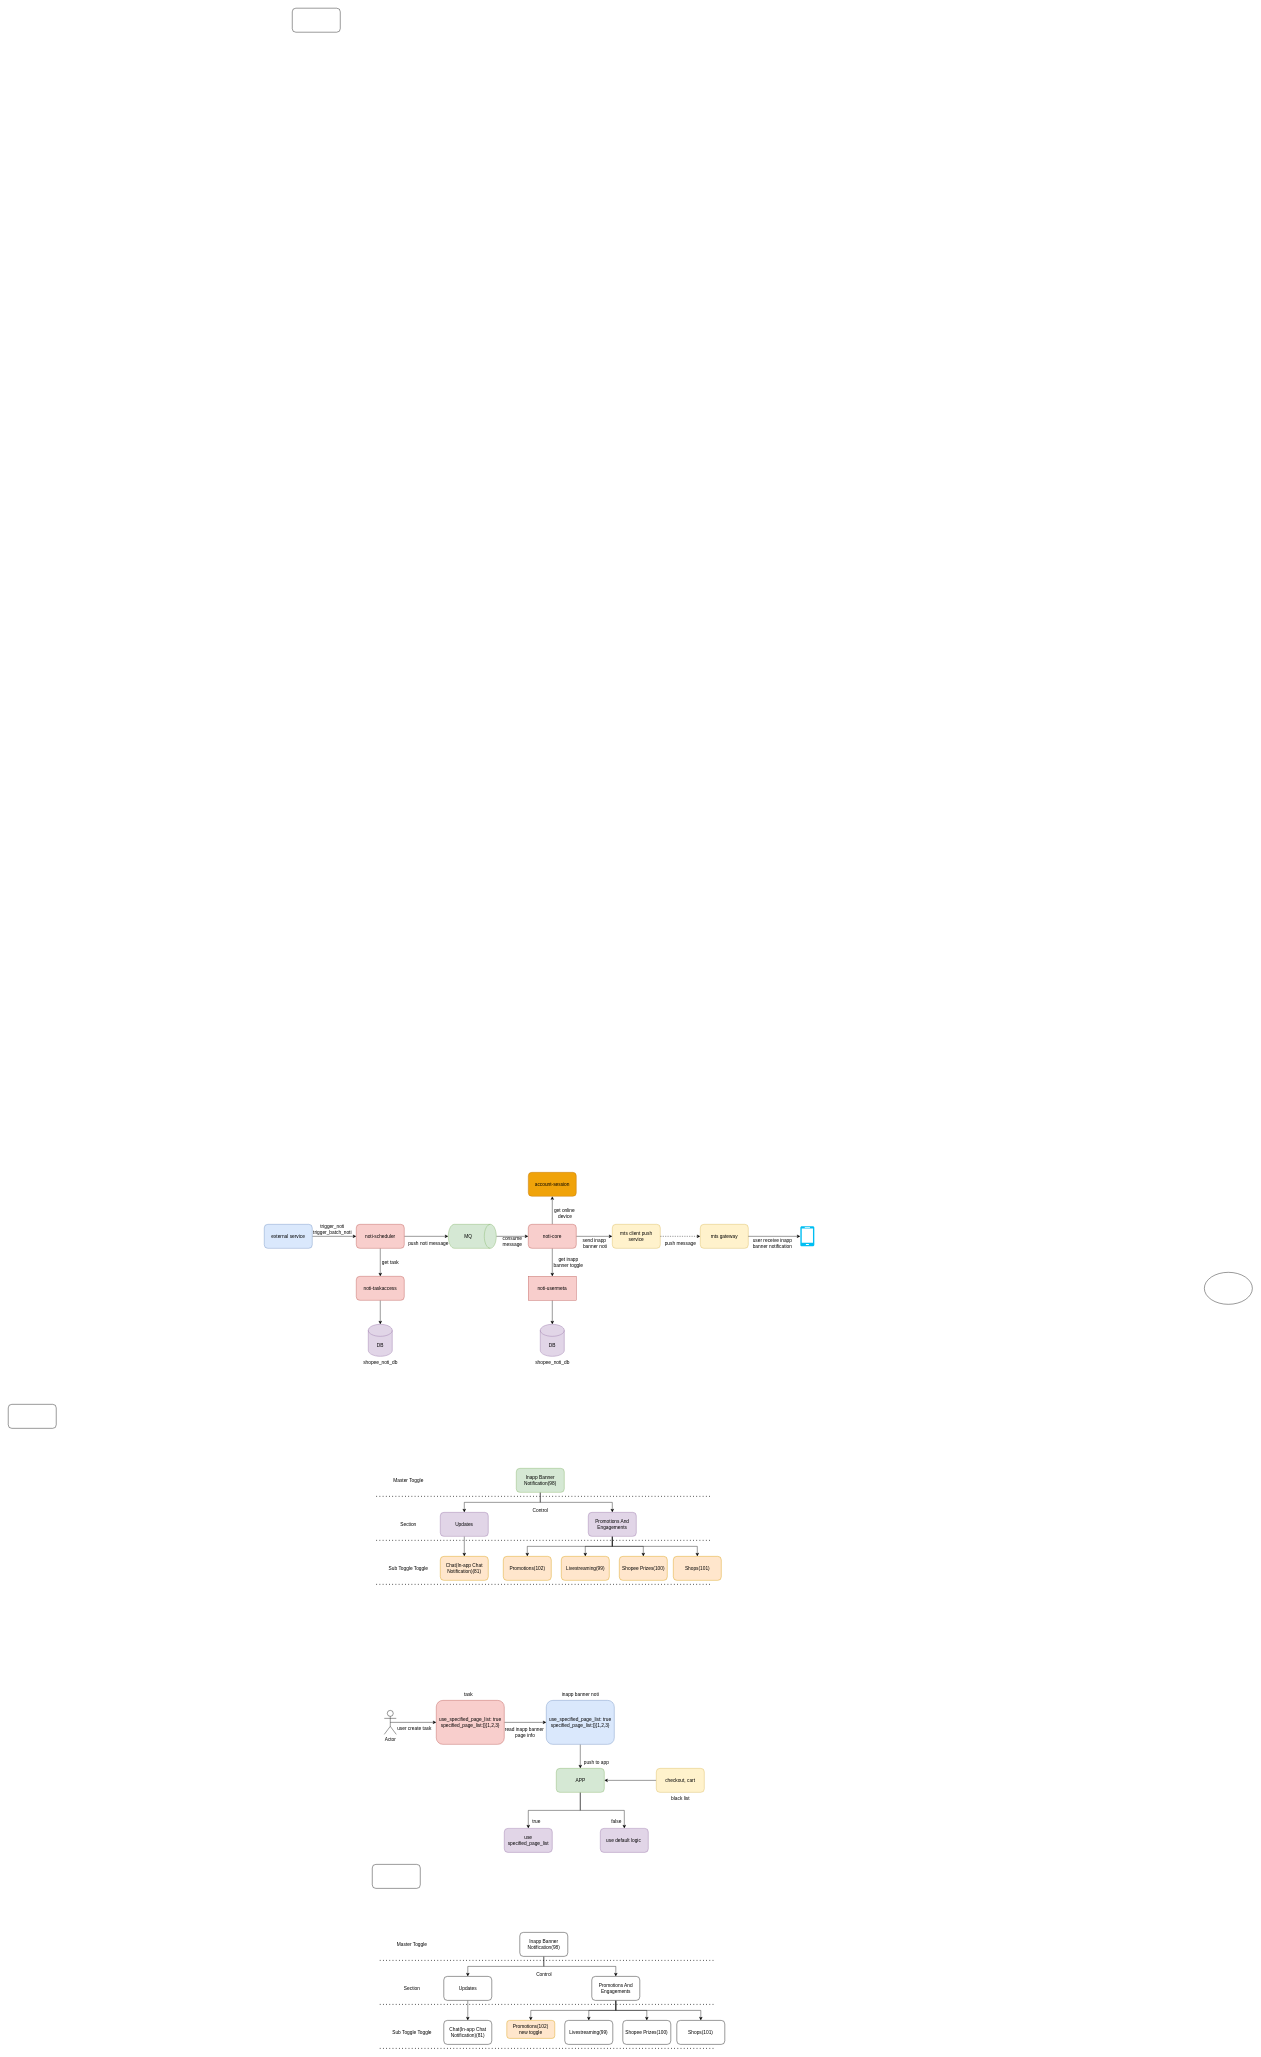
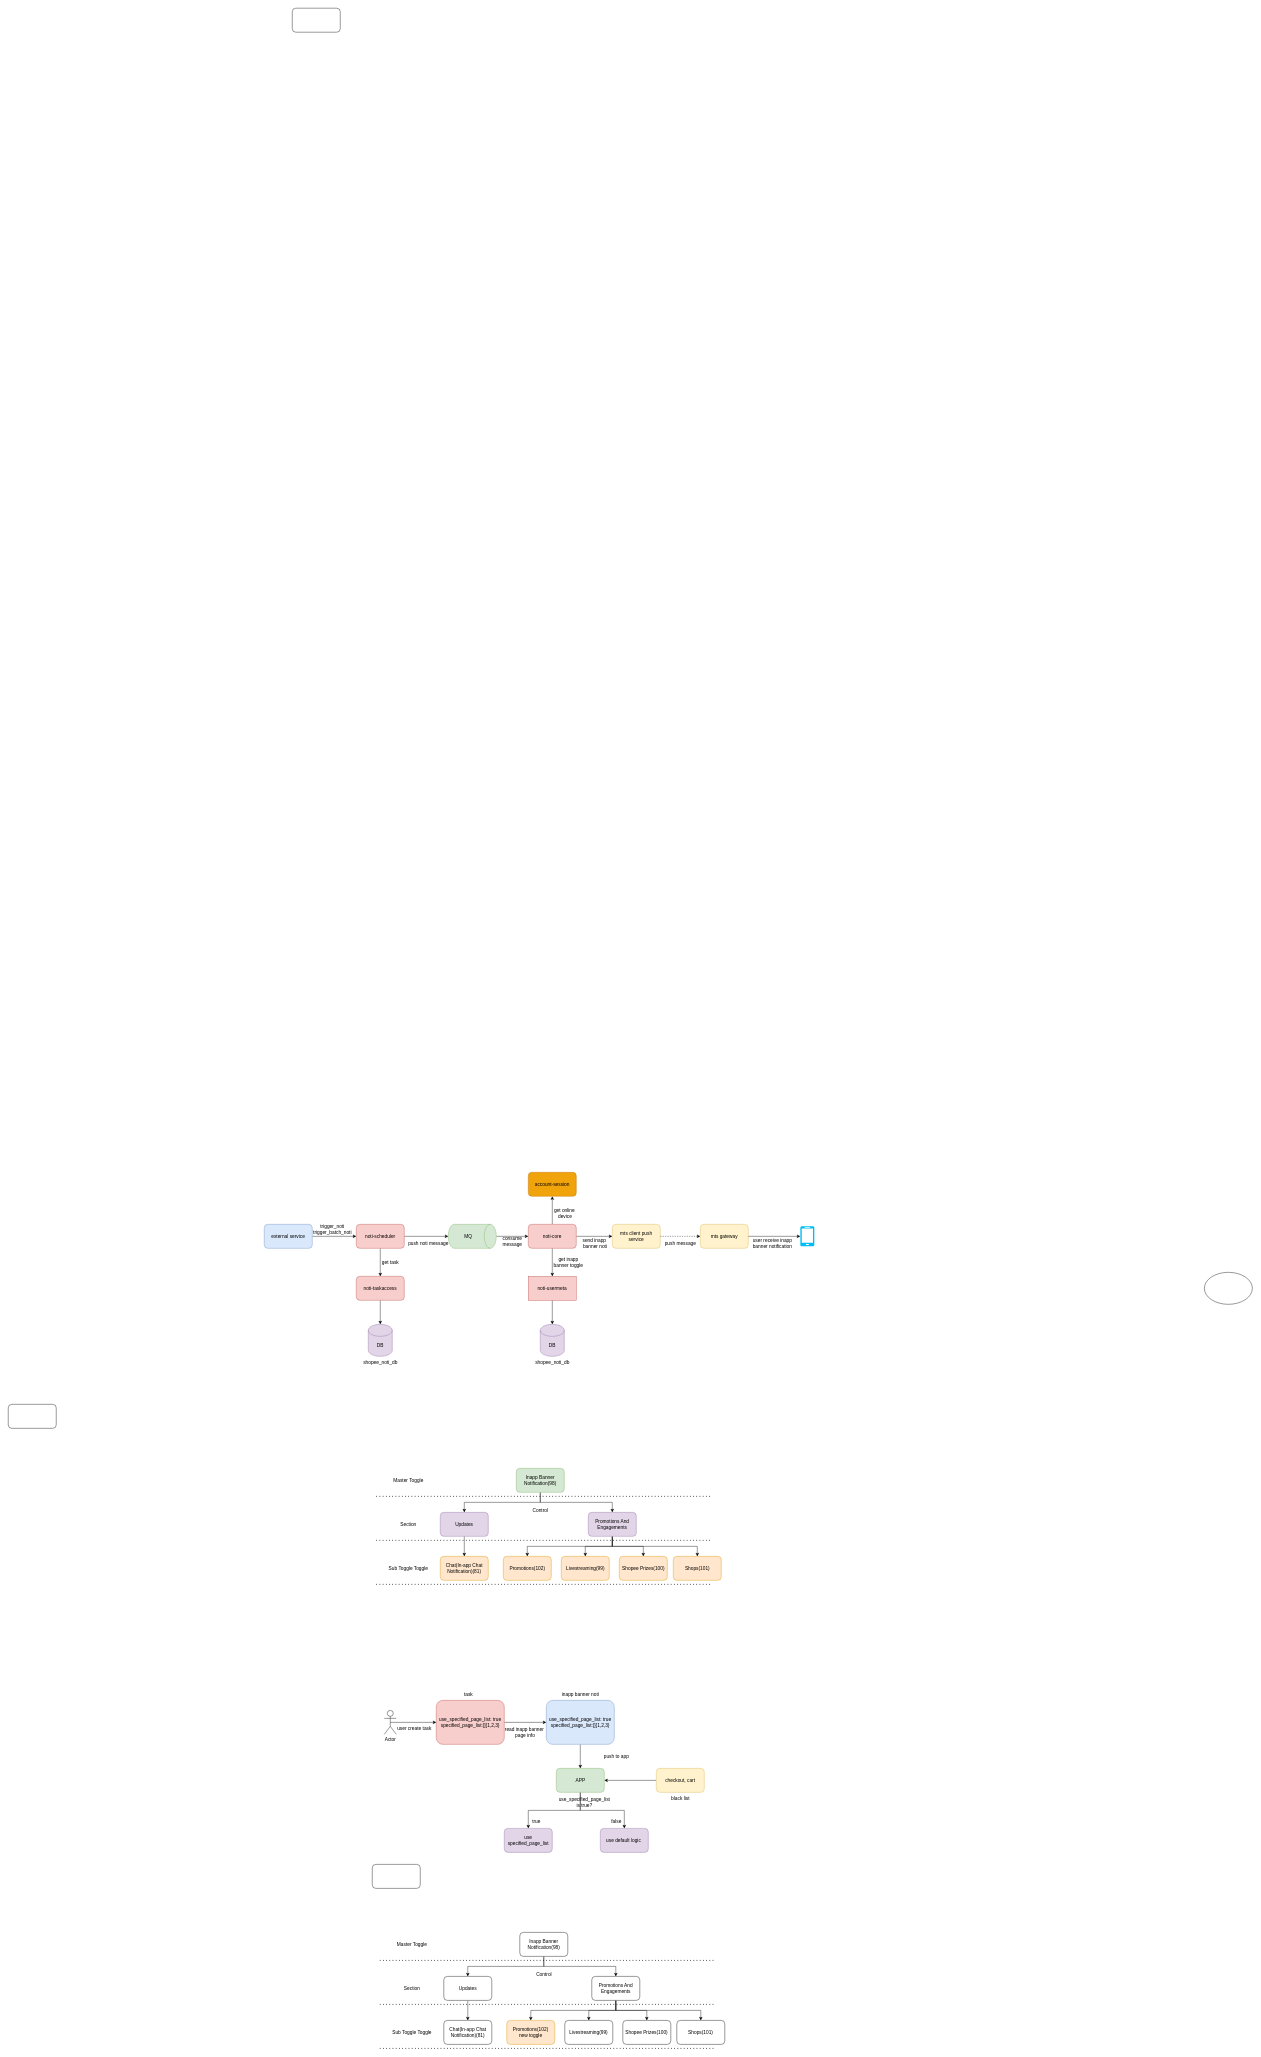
node "push to app": moved (596, 1762) -> (616, 1756)
node "use_specified_page_list is true?": added
node "Promotions(102) new toggle": size 48x18 -> 48x24
